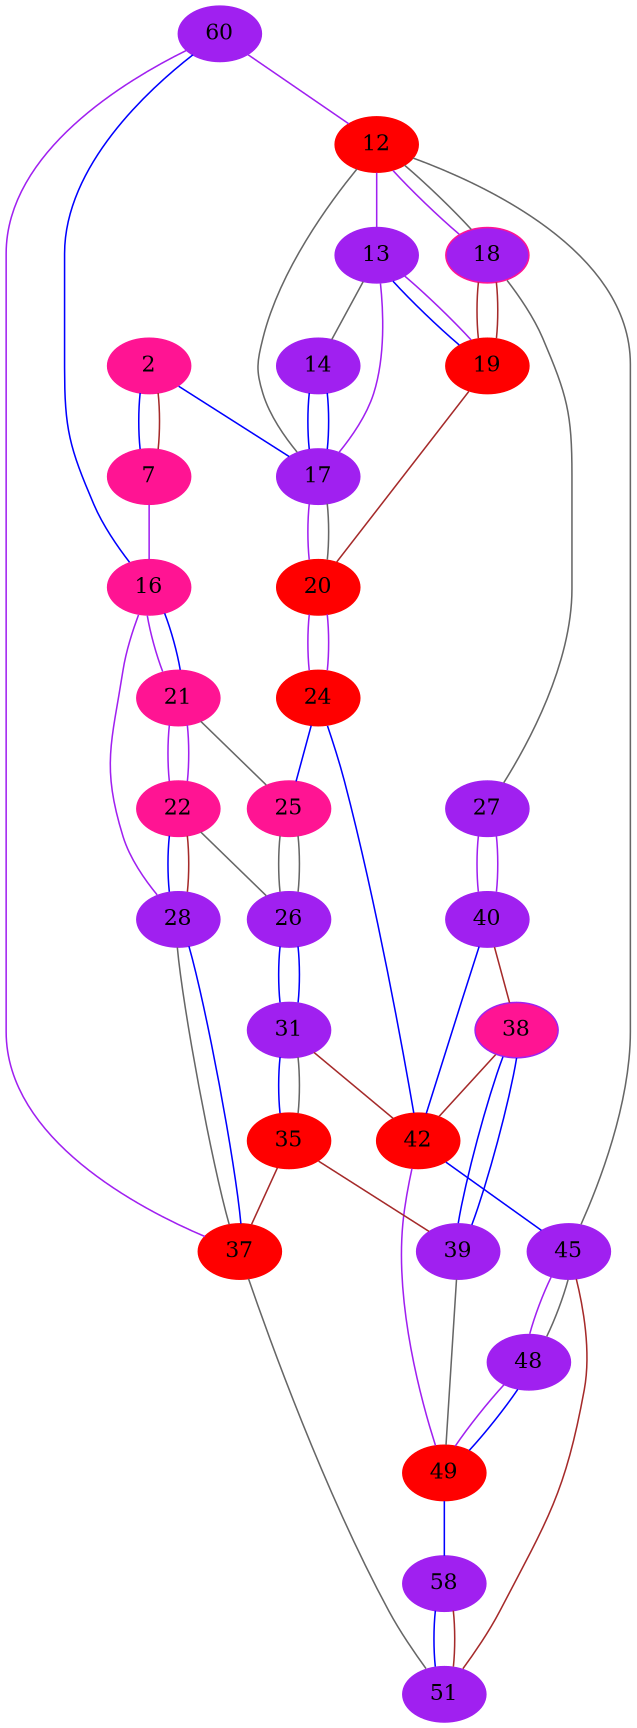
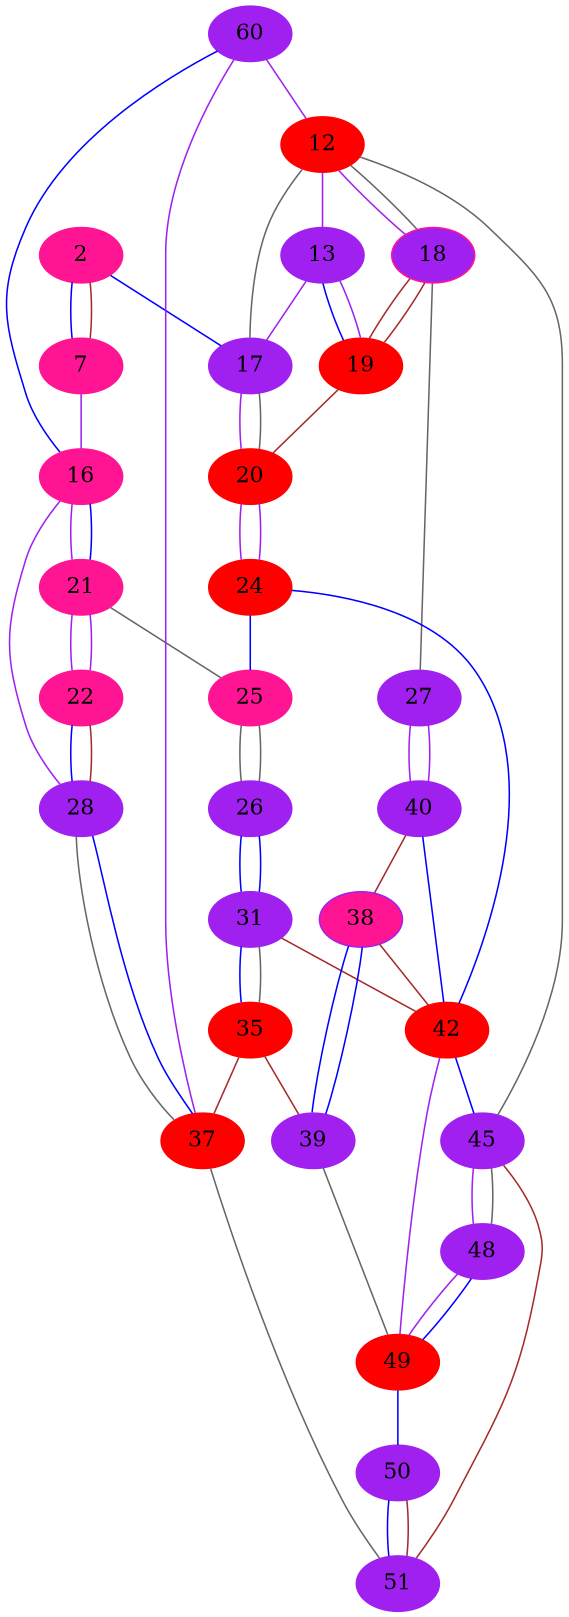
node "14": removed
edge "22" -- "26": removed
node "58": label "58" -> "50"
